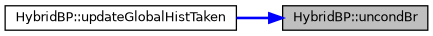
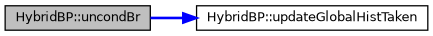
edge "HybridBP::updateGlobalHistTaken" -> "HybridBP::uncondBr": reversed
